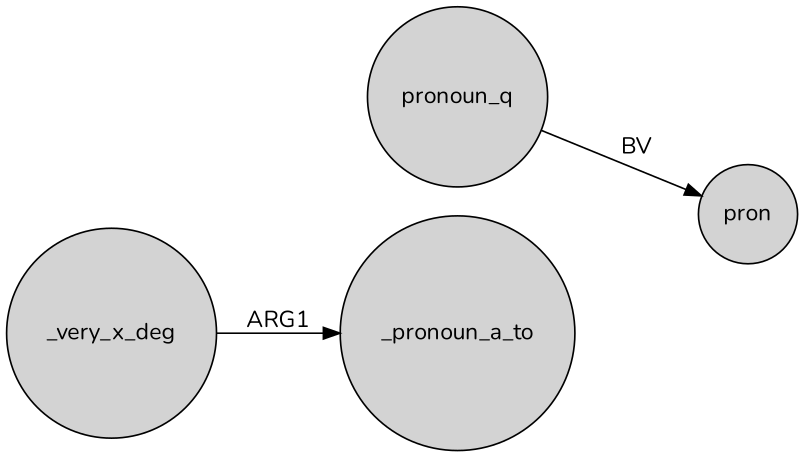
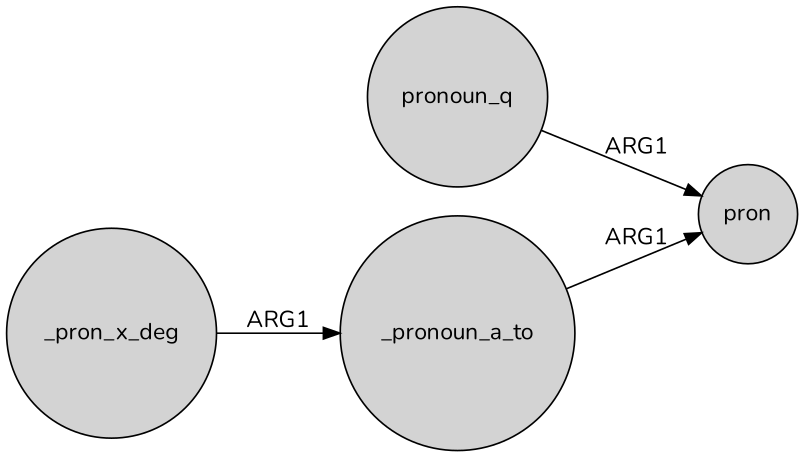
edge "pronoun_q" -> "pron": label "BV" -> "ARG1"
edge "_pronoun_a_to" -> "pron": added, label "ARG1"
node "_very_x_deg": label "_very_x_deg" -> "_pron_x_deg"
